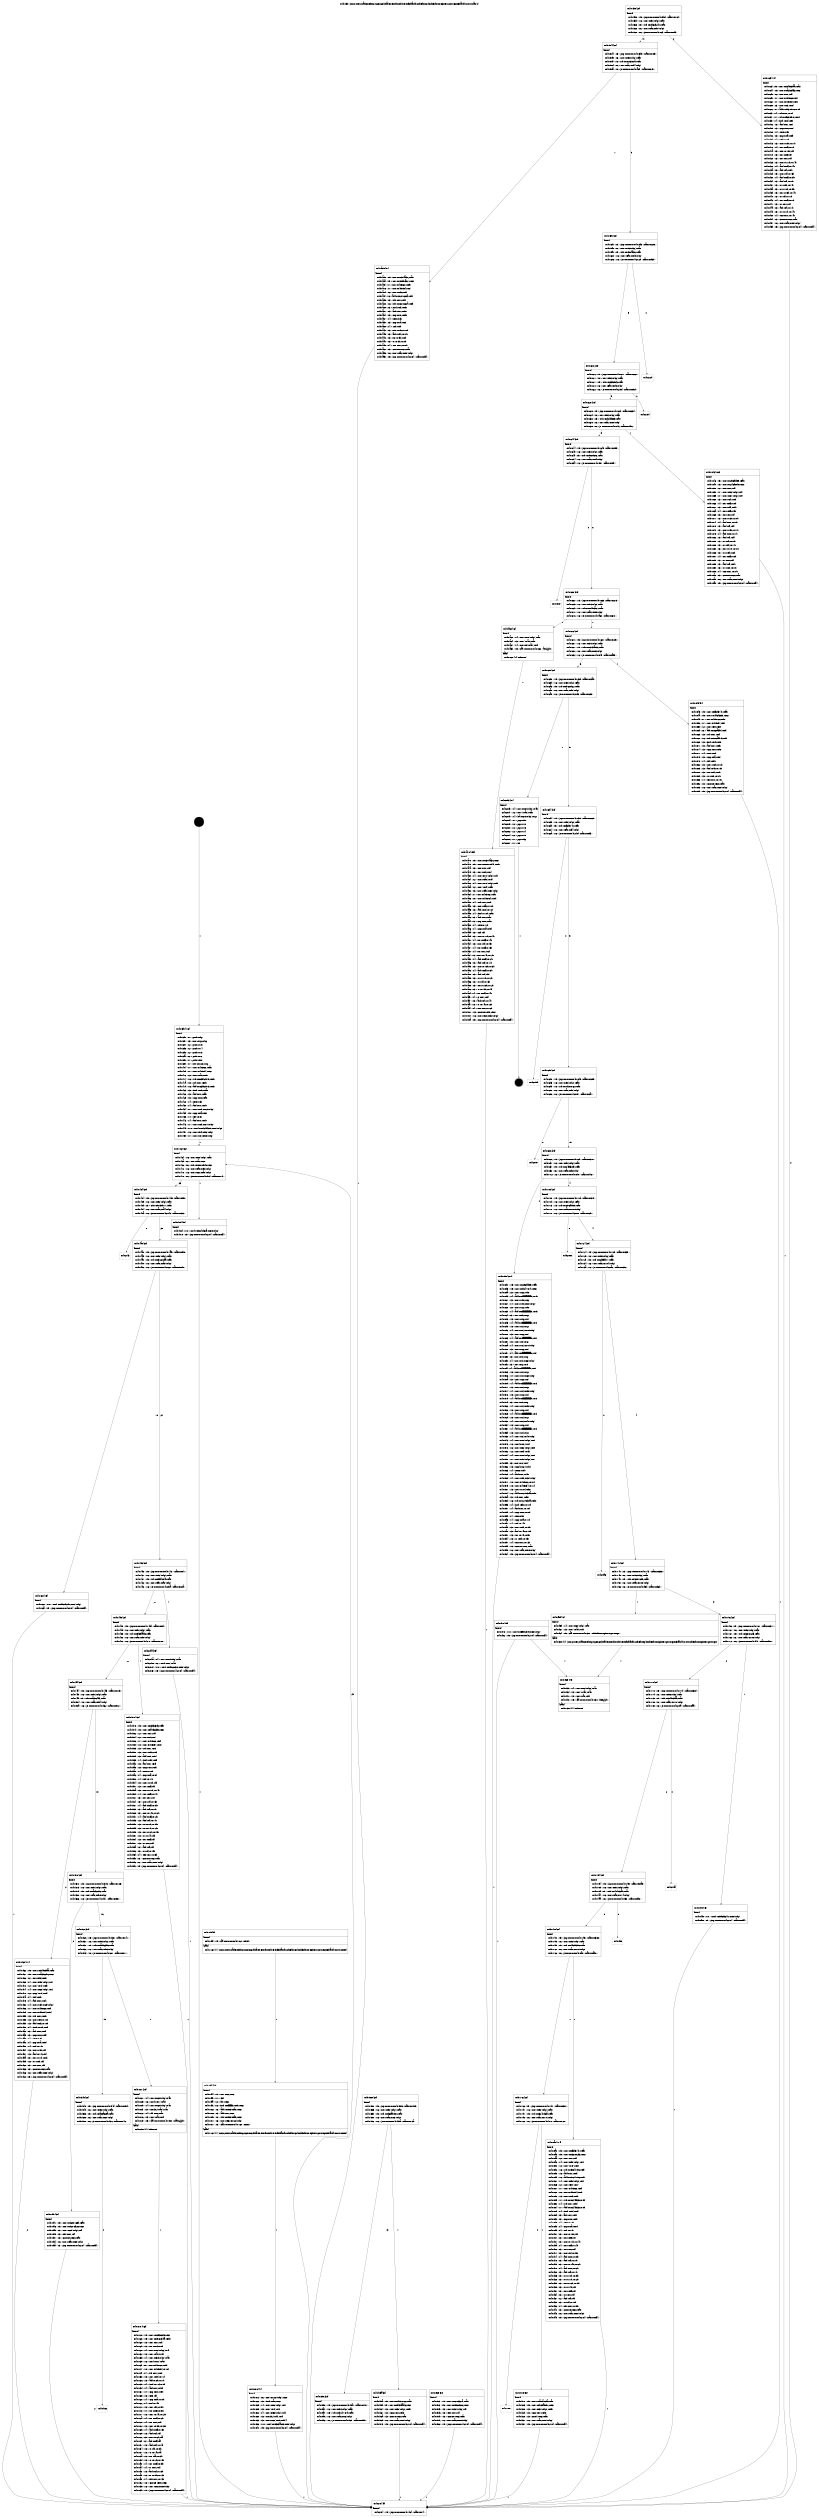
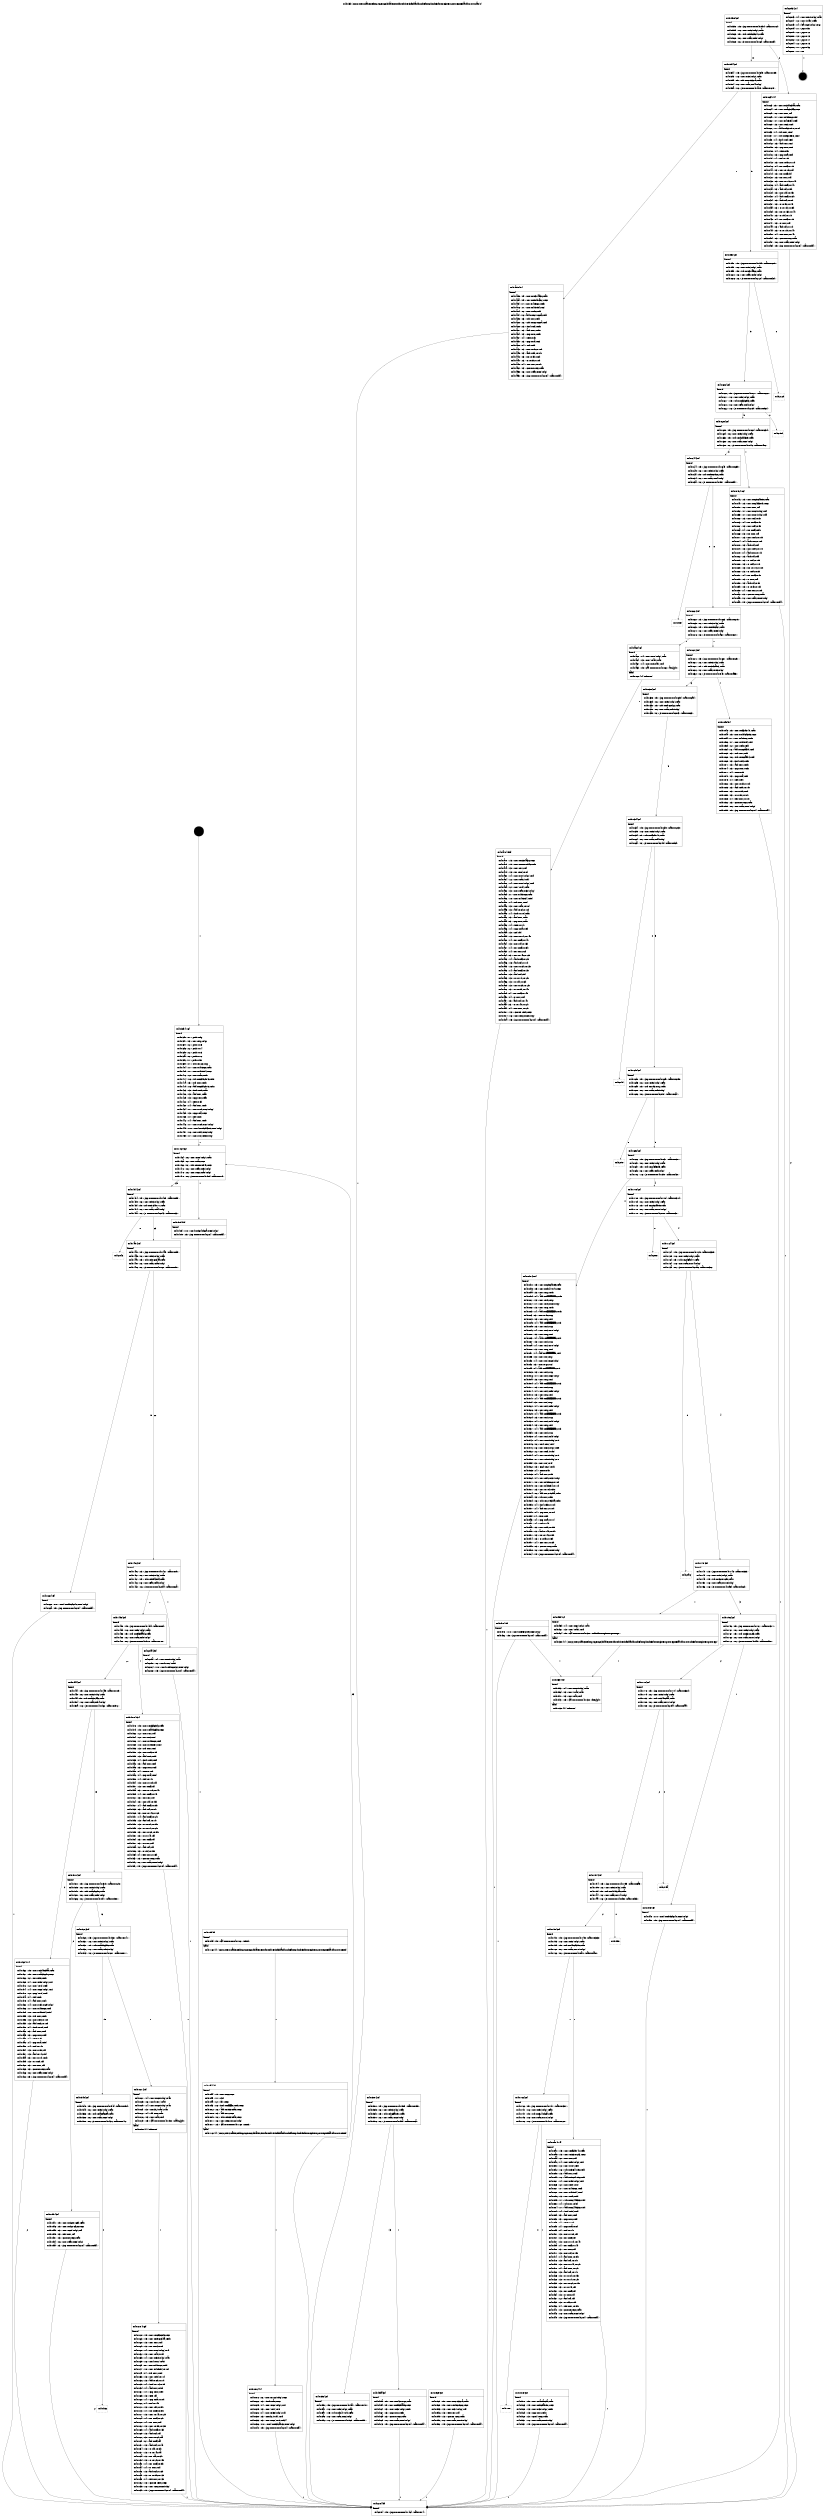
edge "0x401698 [28]" -> "0x4020d3 [21]": removed, label "1"
edge "0x4016d0 [28]" -> "0x4016ec [28]": label " 15" -> " 5"
